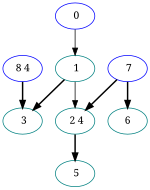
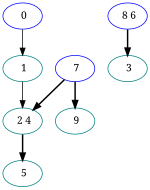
node "8 4": label "8 4" -> "8 6"
edge "1" -> "3": removed
node "6": label "6" -> "9"
